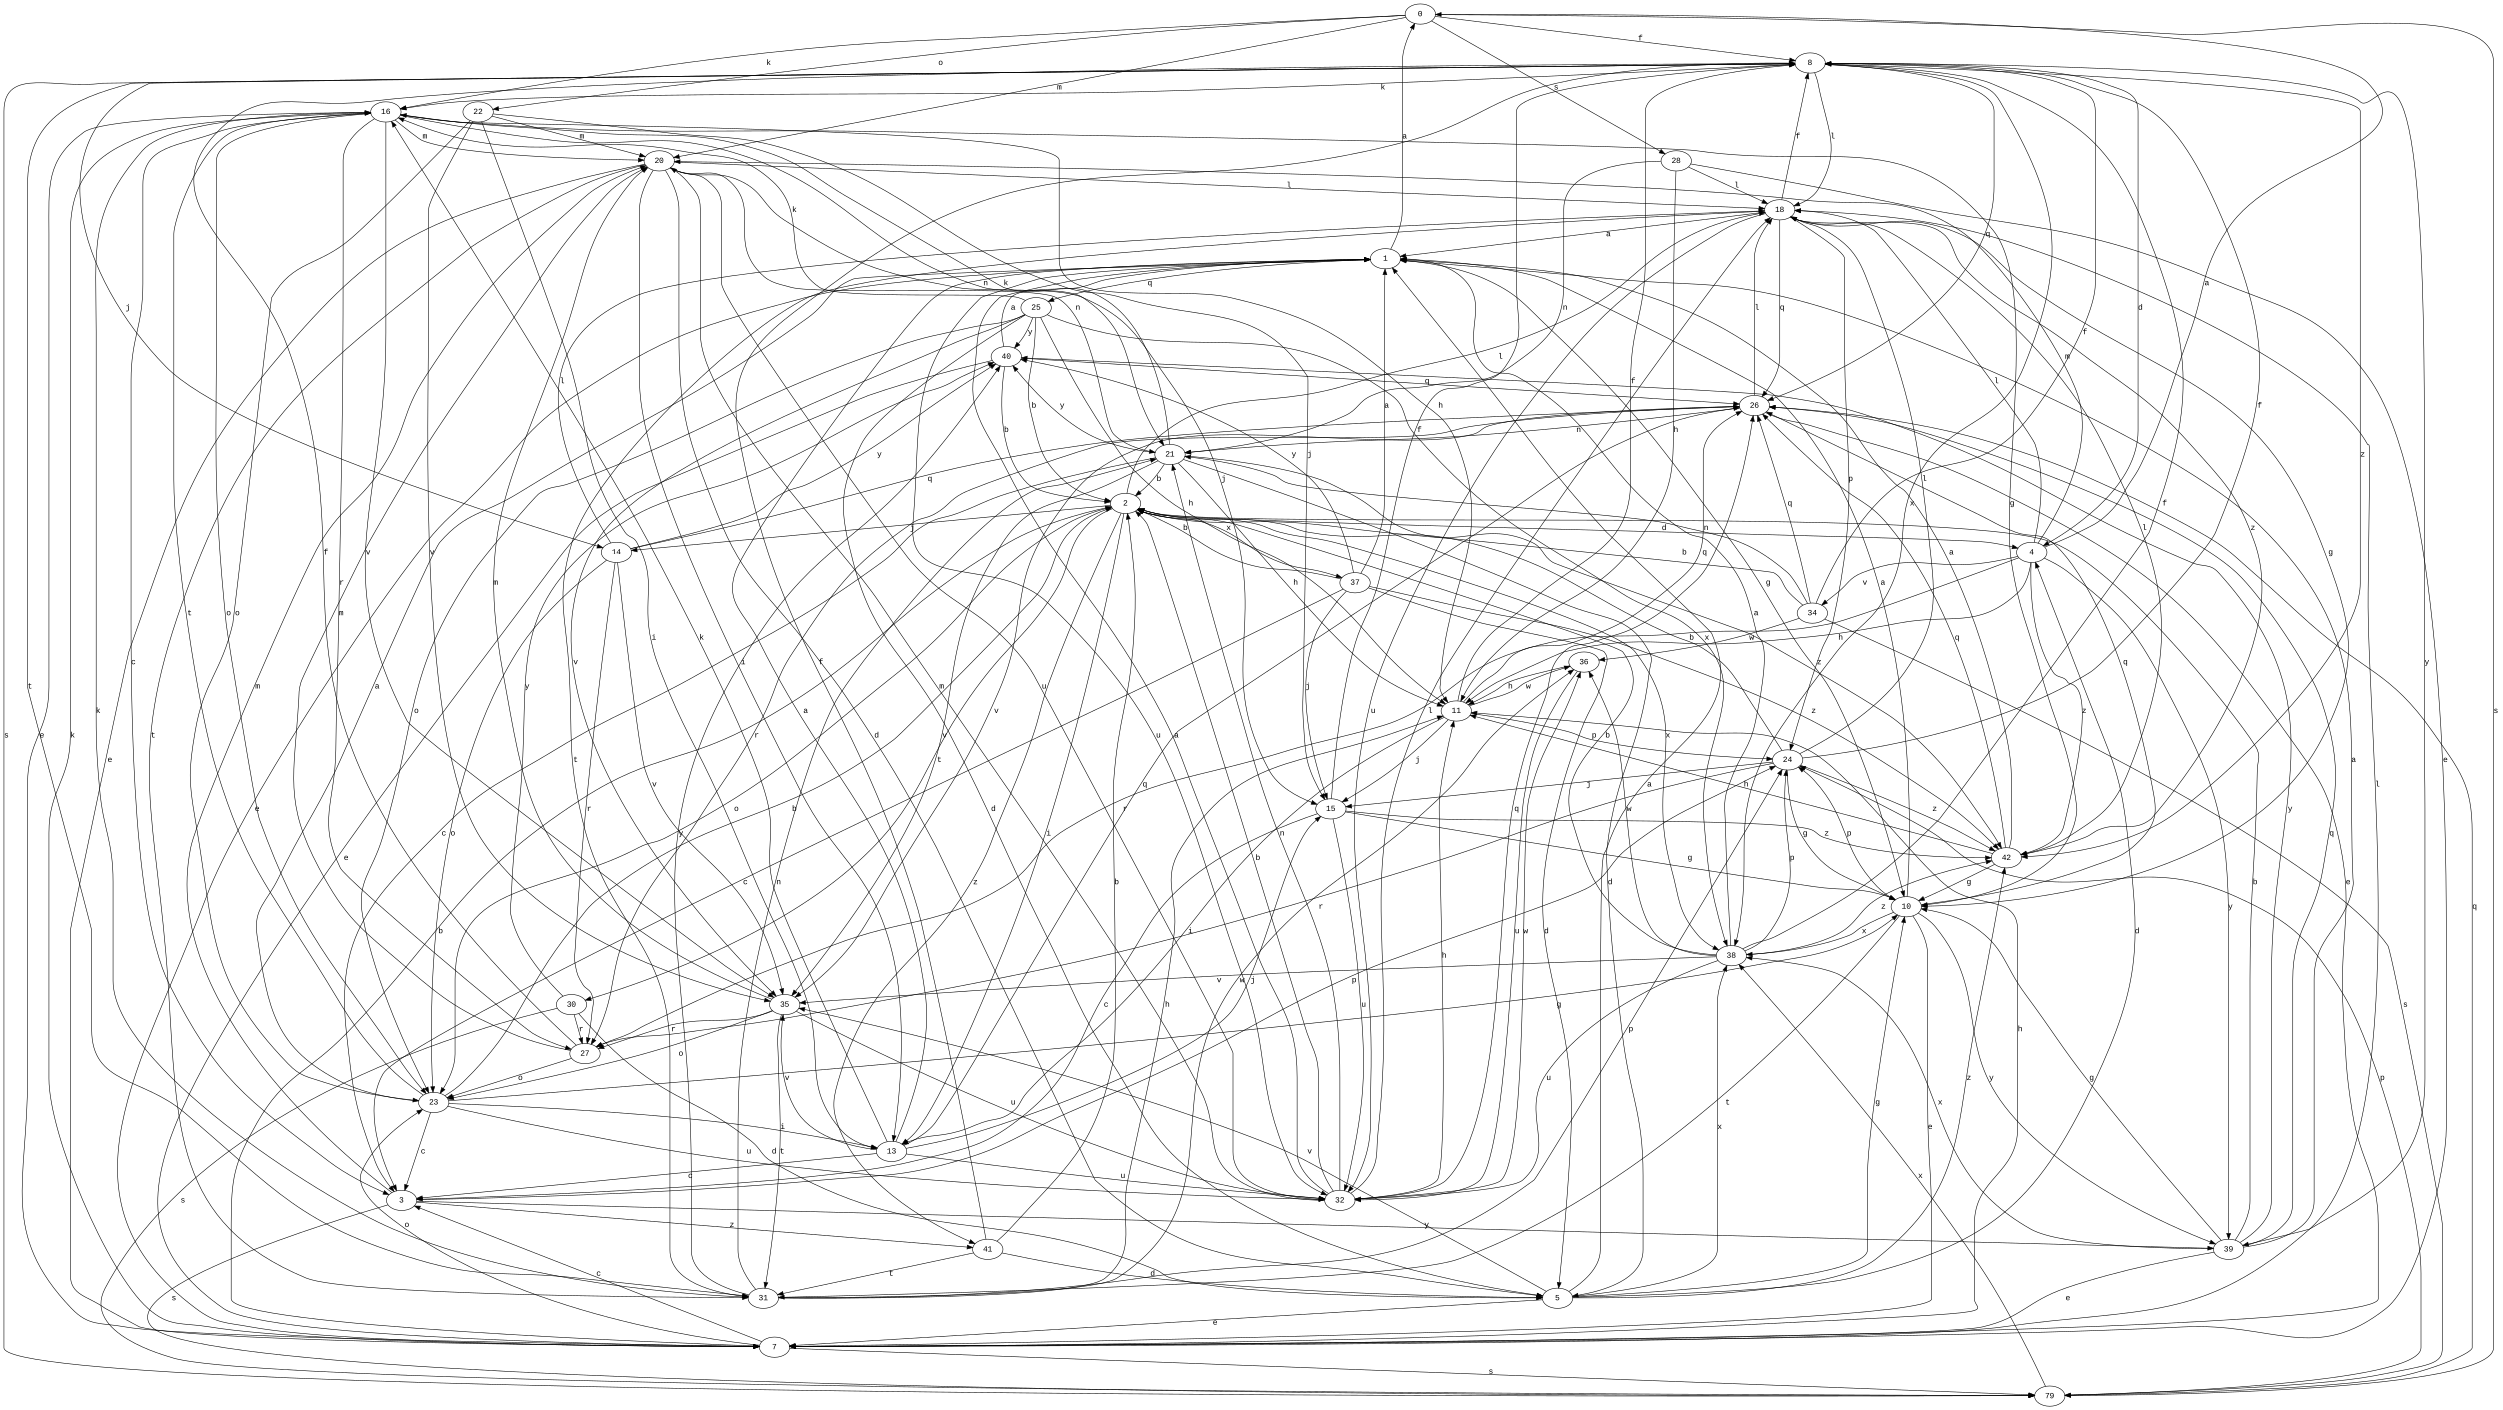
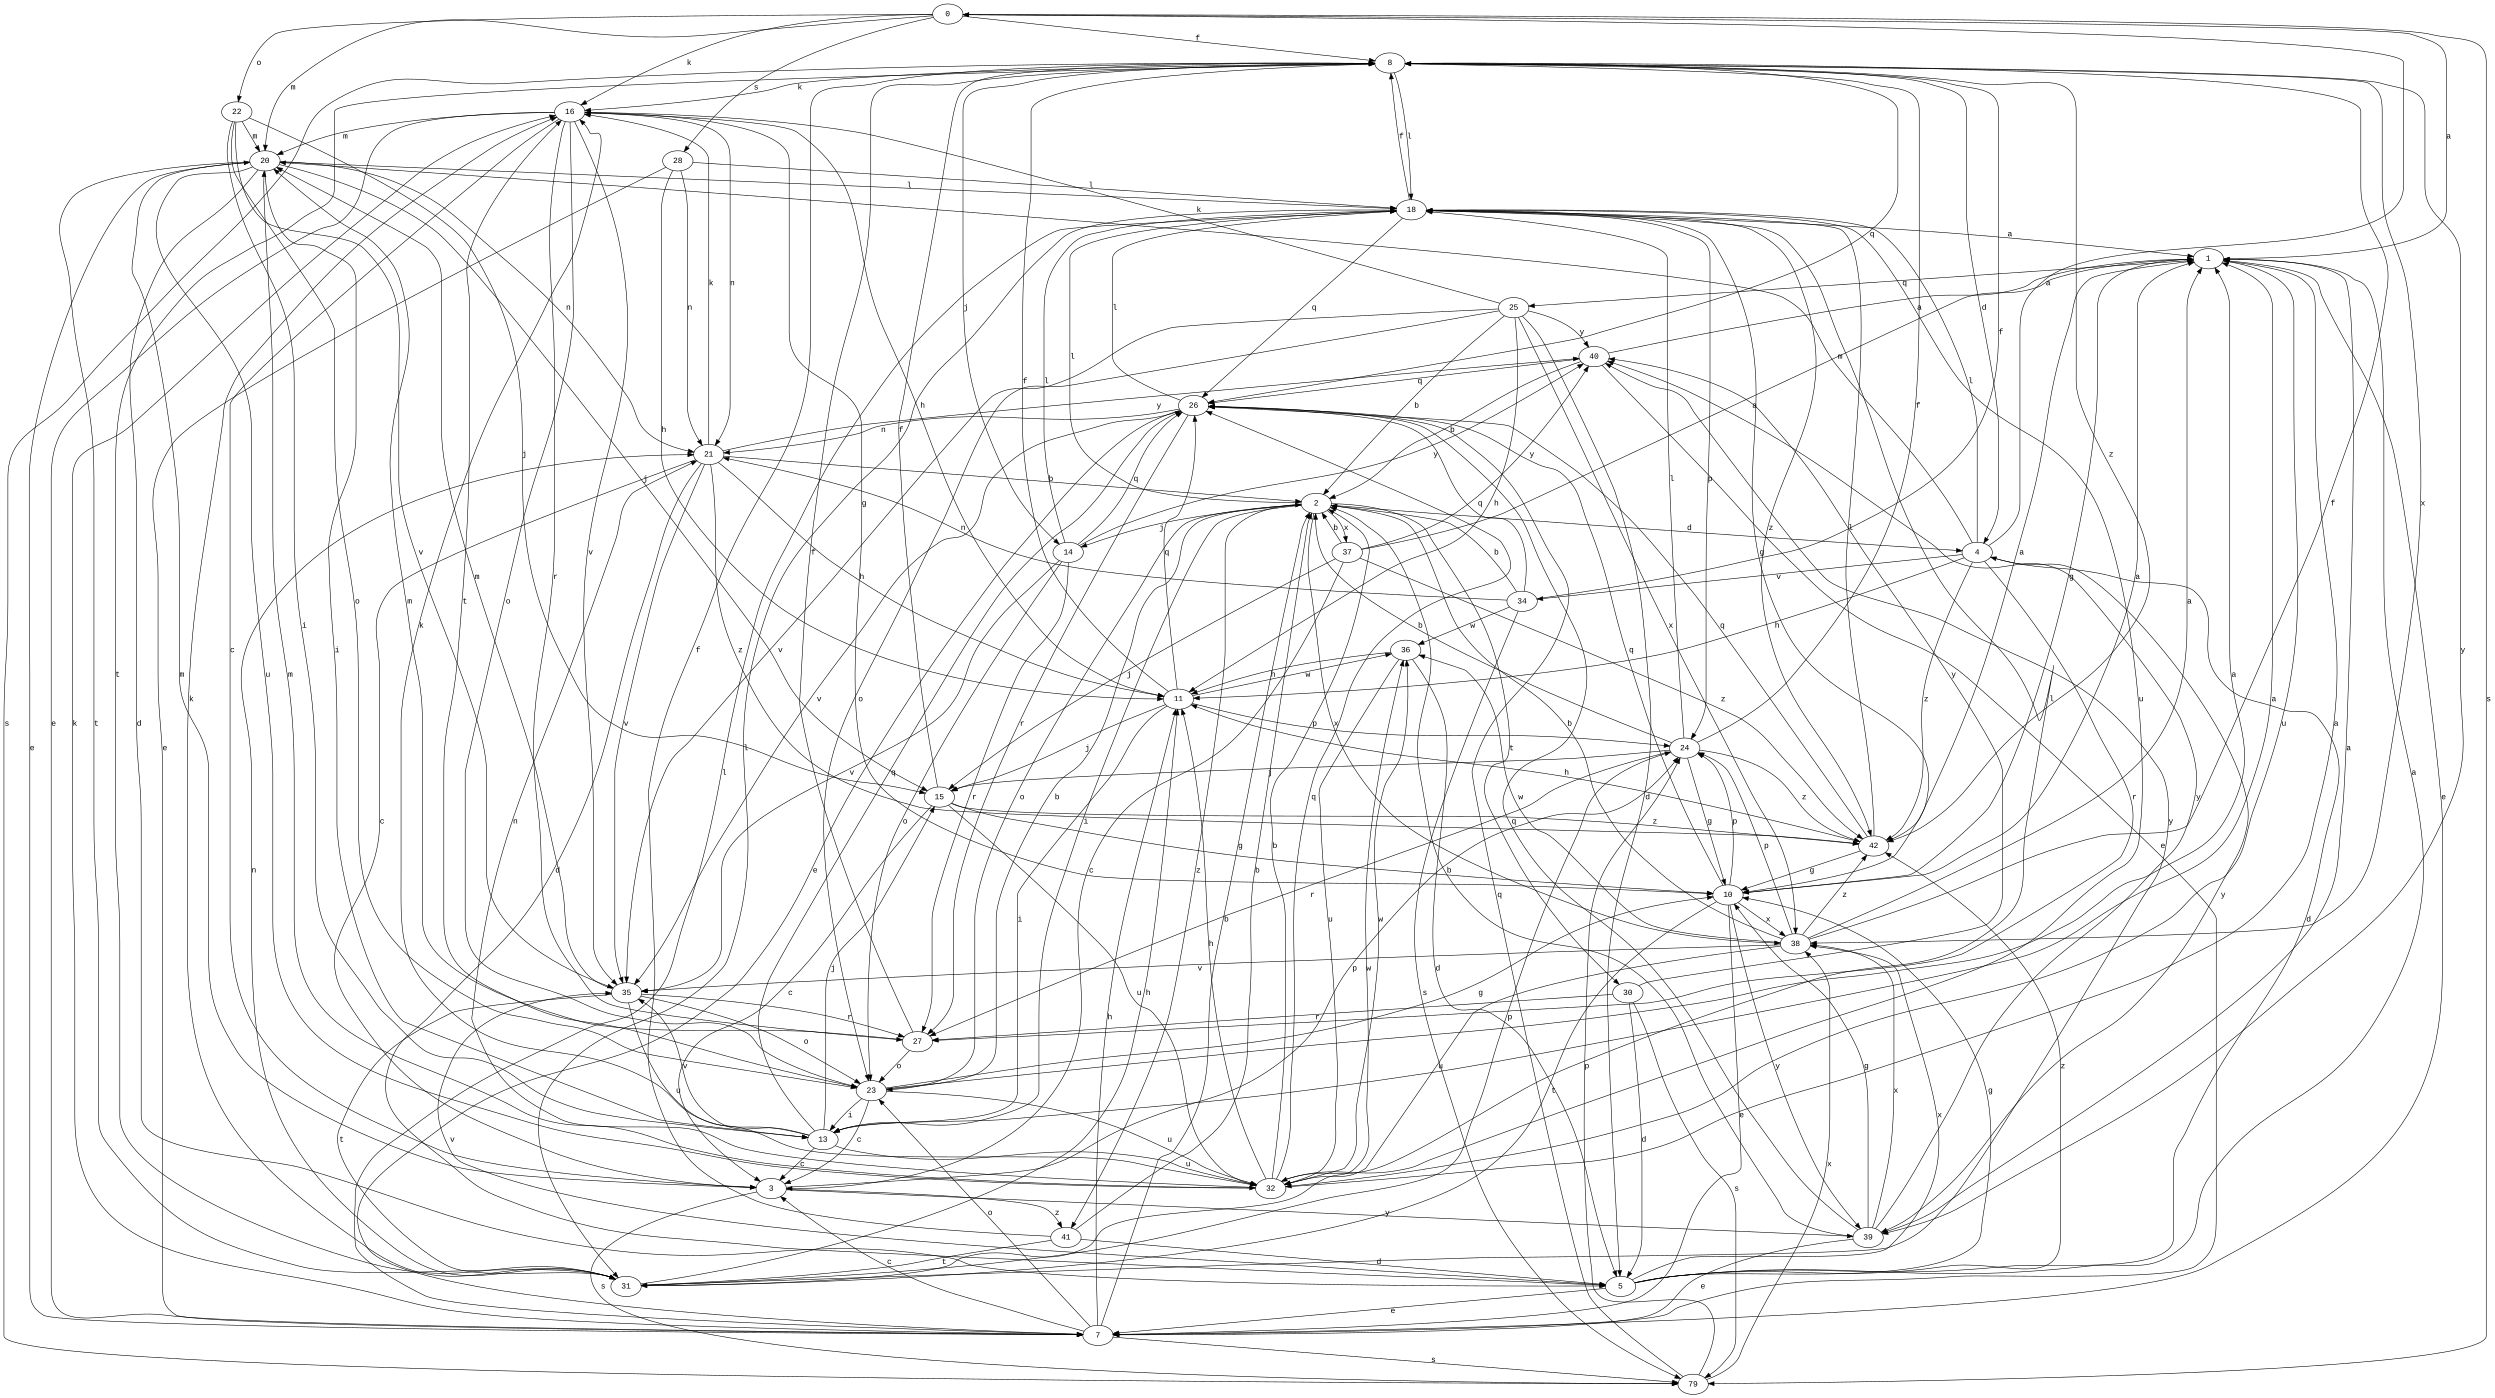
edge "18" -> "31": label "t" -> "l"
edge "37" -> "5": now "36" -> "5"
